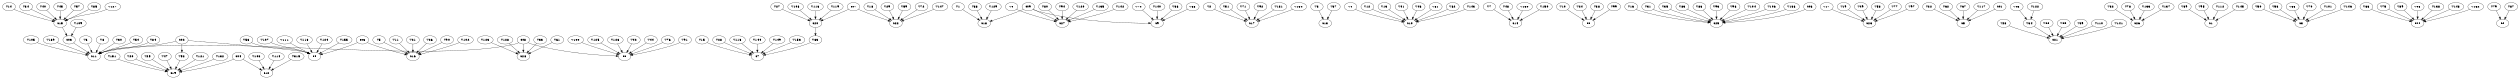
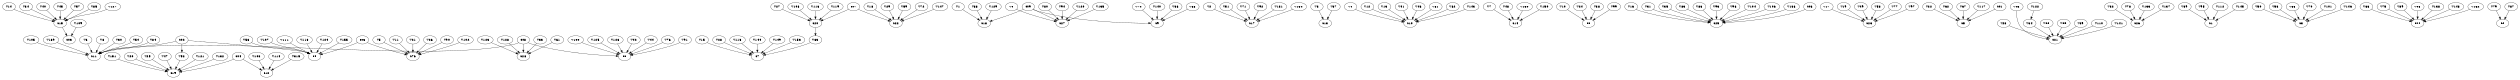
node "v142": removed
edge "v43" -> "v64": now "v43" -> "c21"
edge "co3" -> "c11": removed
node "c16": label "c16" -> "c76"
